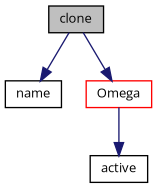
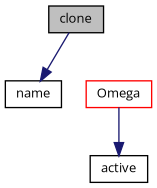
edge "clone" -> "Omega": removed
